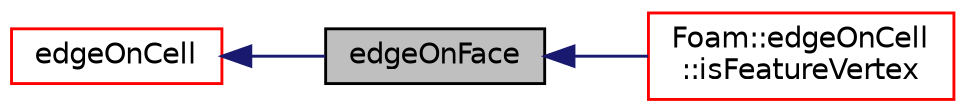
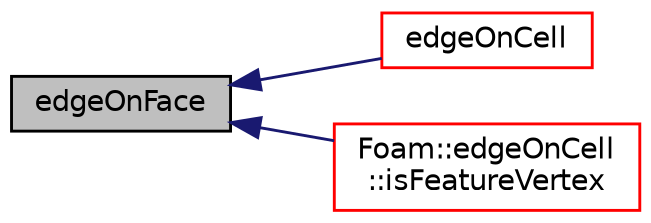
edge "edgeOnFace" -> "edgeOnCell": reversed
